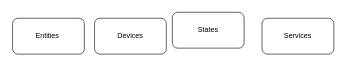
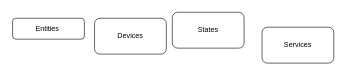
node "Entities": size 72x36 -> 72x21
node "Services": moved (299, 36) -> (299, 45)
